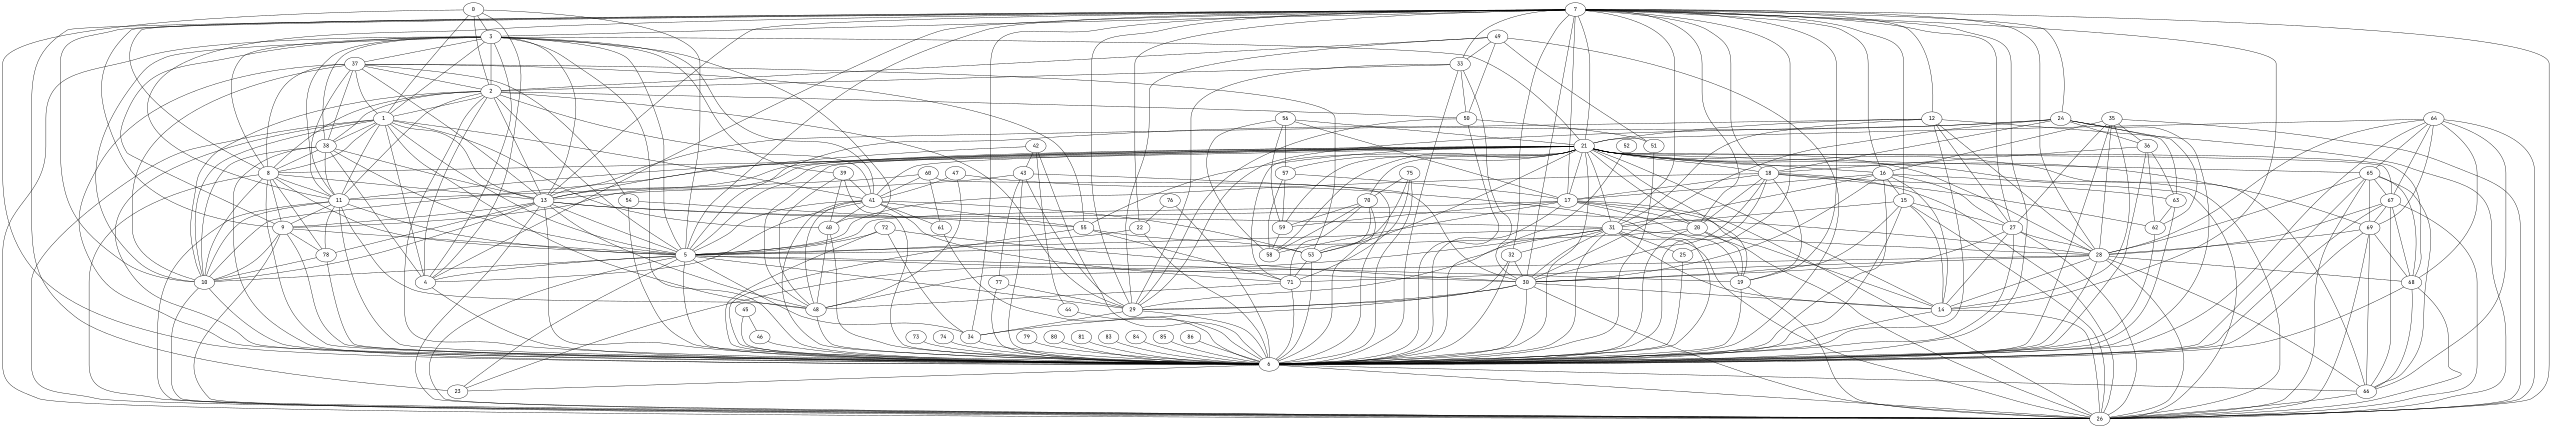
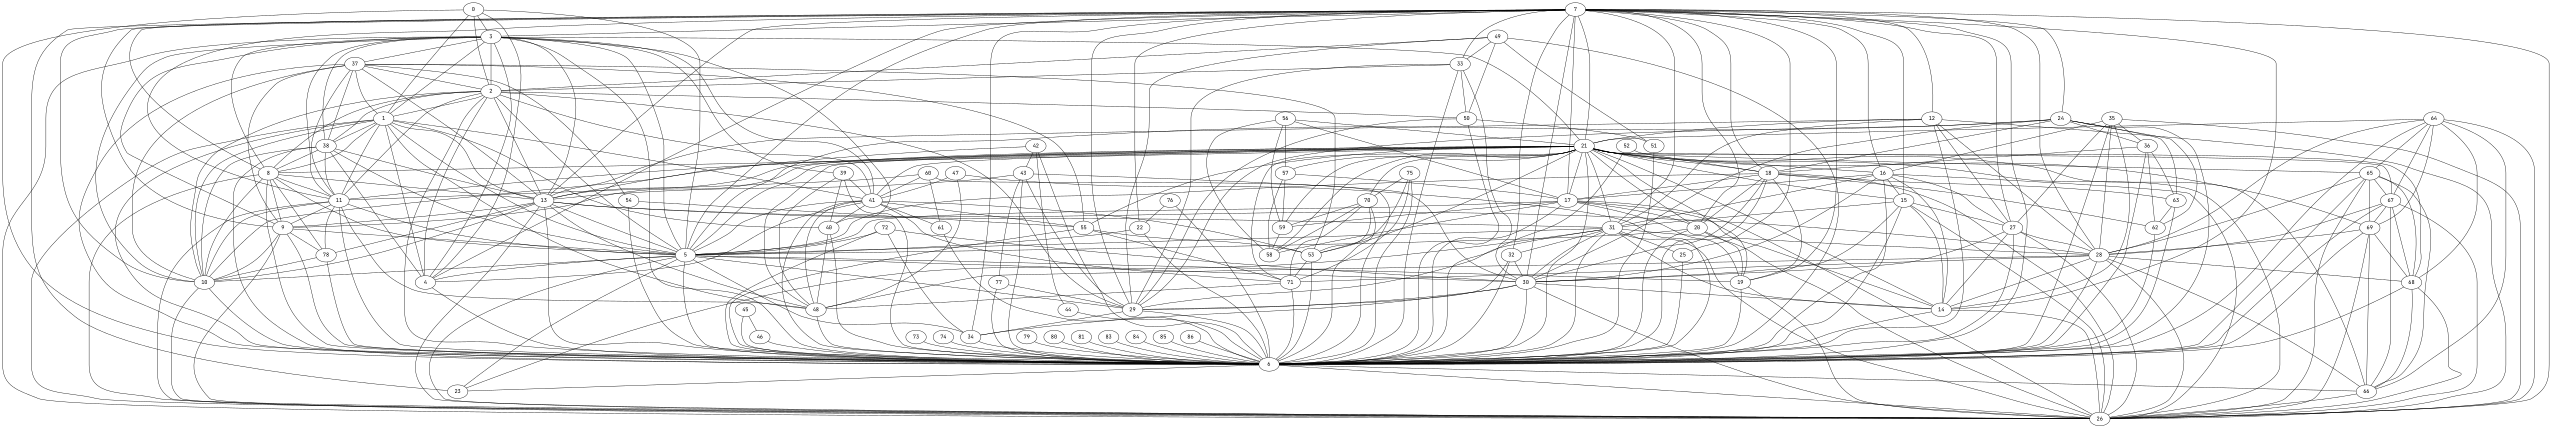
edge "37" -- "8": now "37" -- "9"
edge "52" -- "18": added
edge "21" -- "28": now "21" -- "15"
